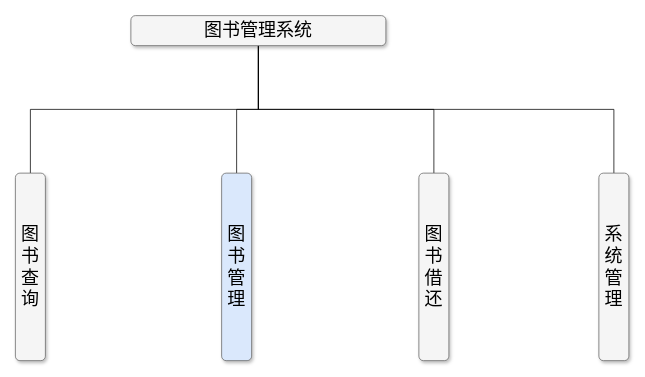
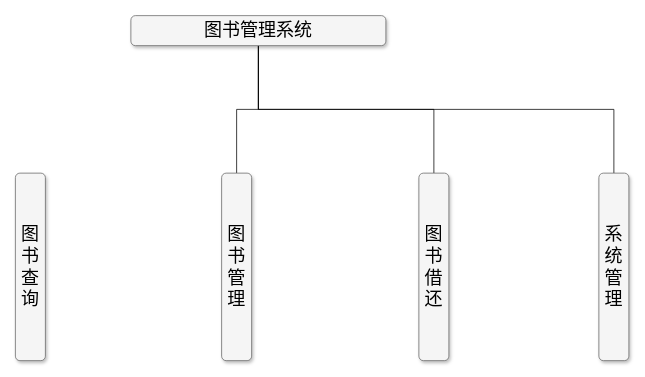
edge "图书管理系统" -- "图书查询": removed
node "图书管理": fillcolor #dae8fc -> #f5f5f5
